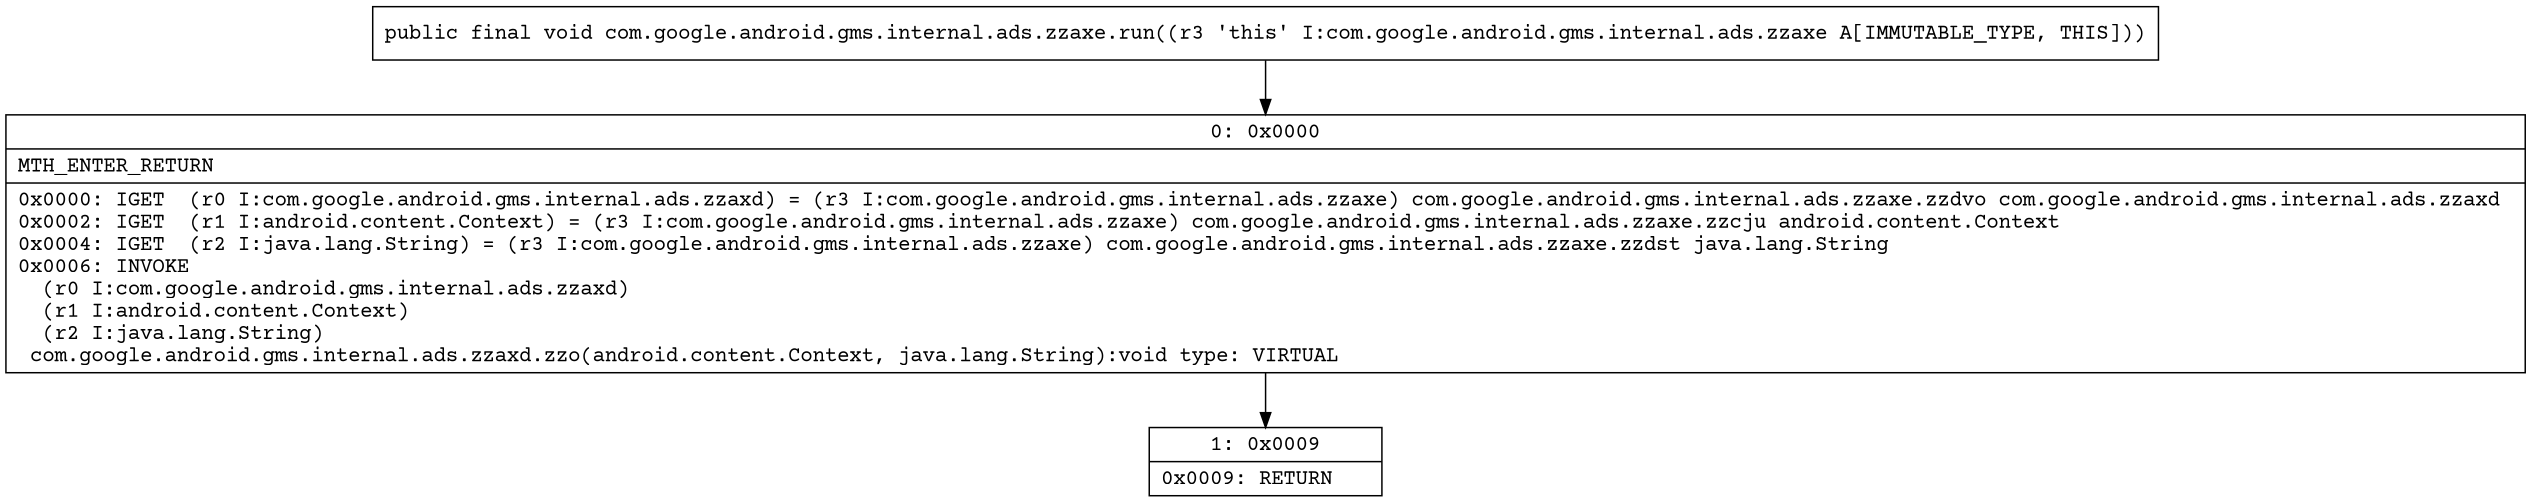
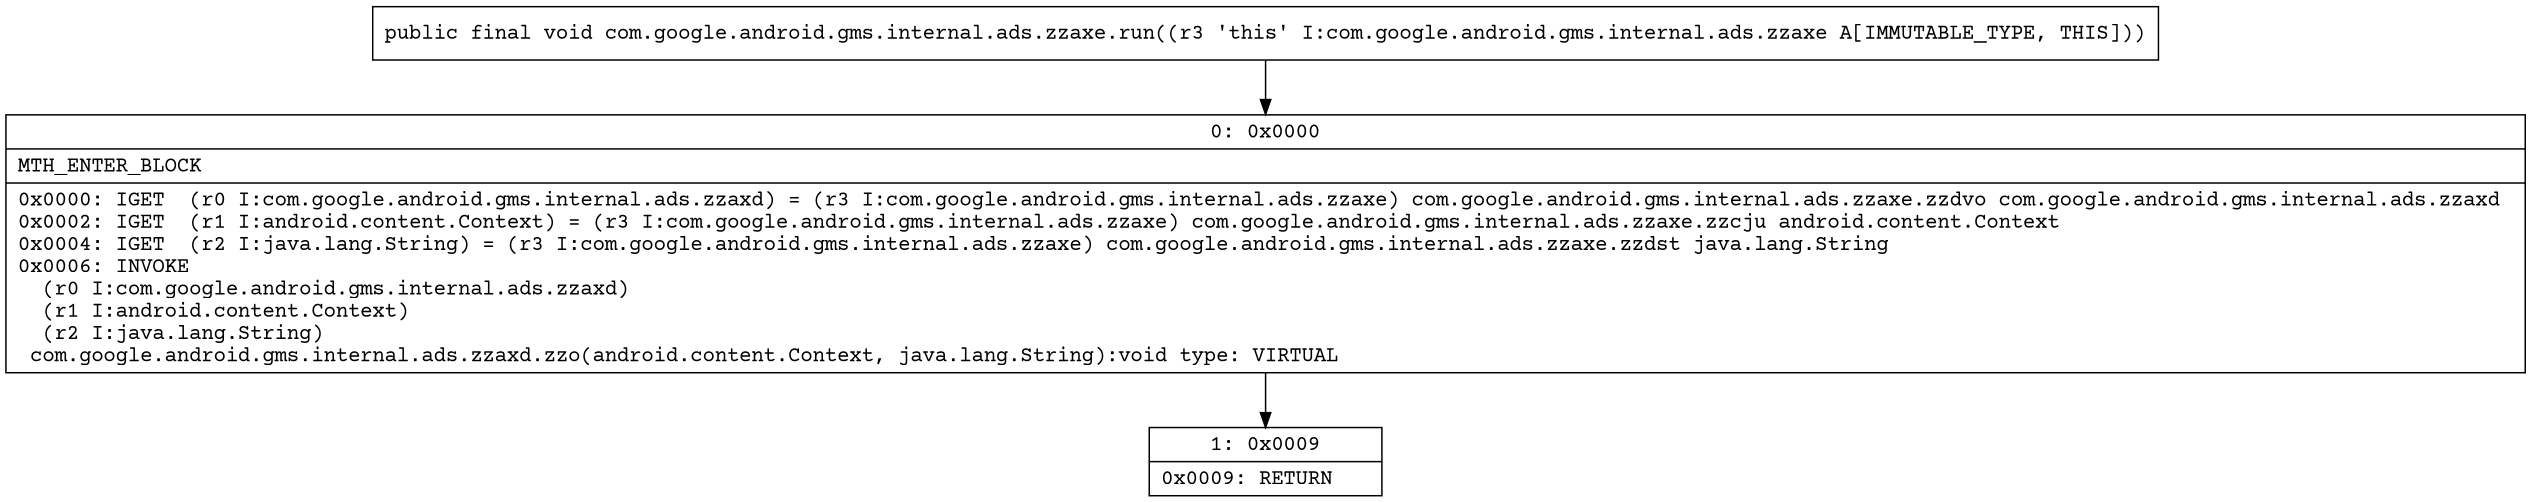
node "0: 0x0000": text "MTH_ENTER_RETURN" -> "MTH_ENTER_BLOCK"
